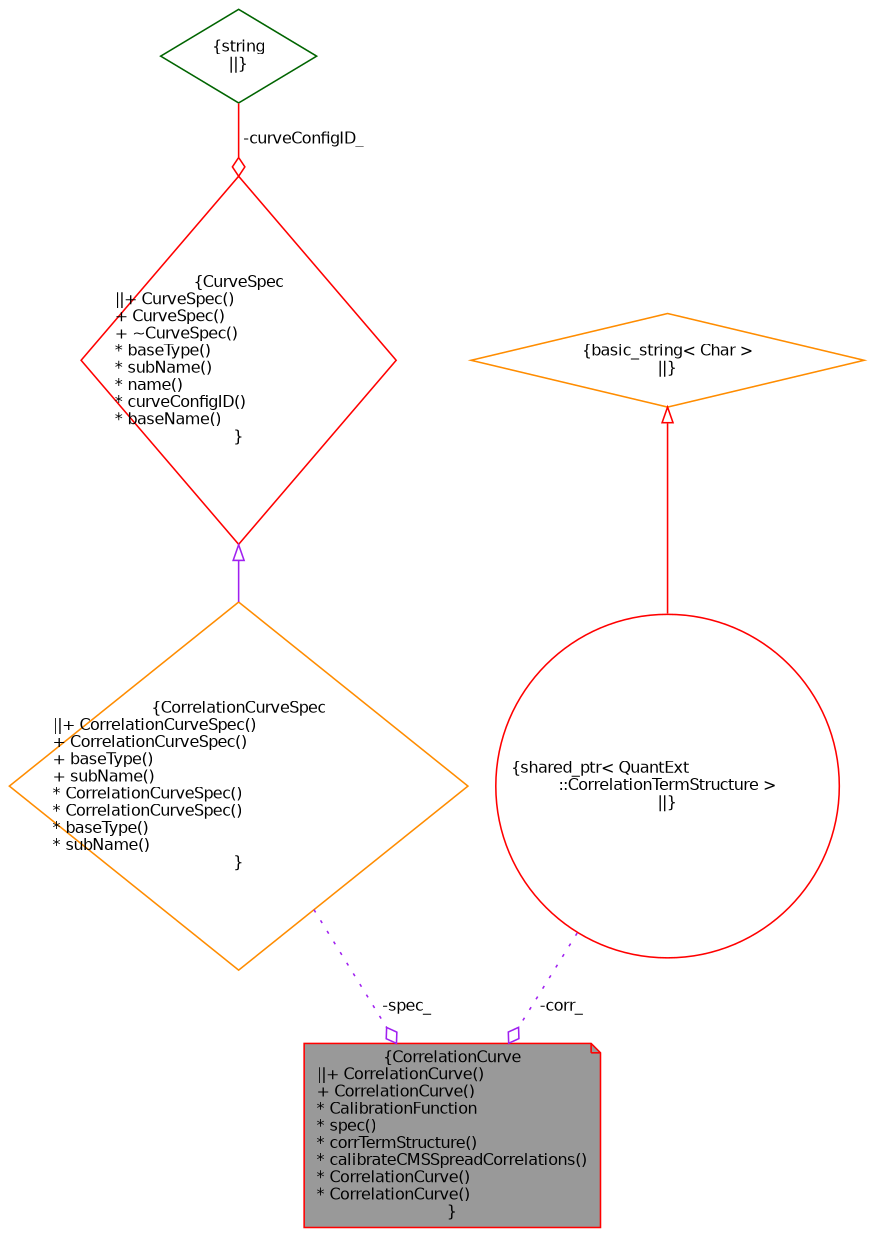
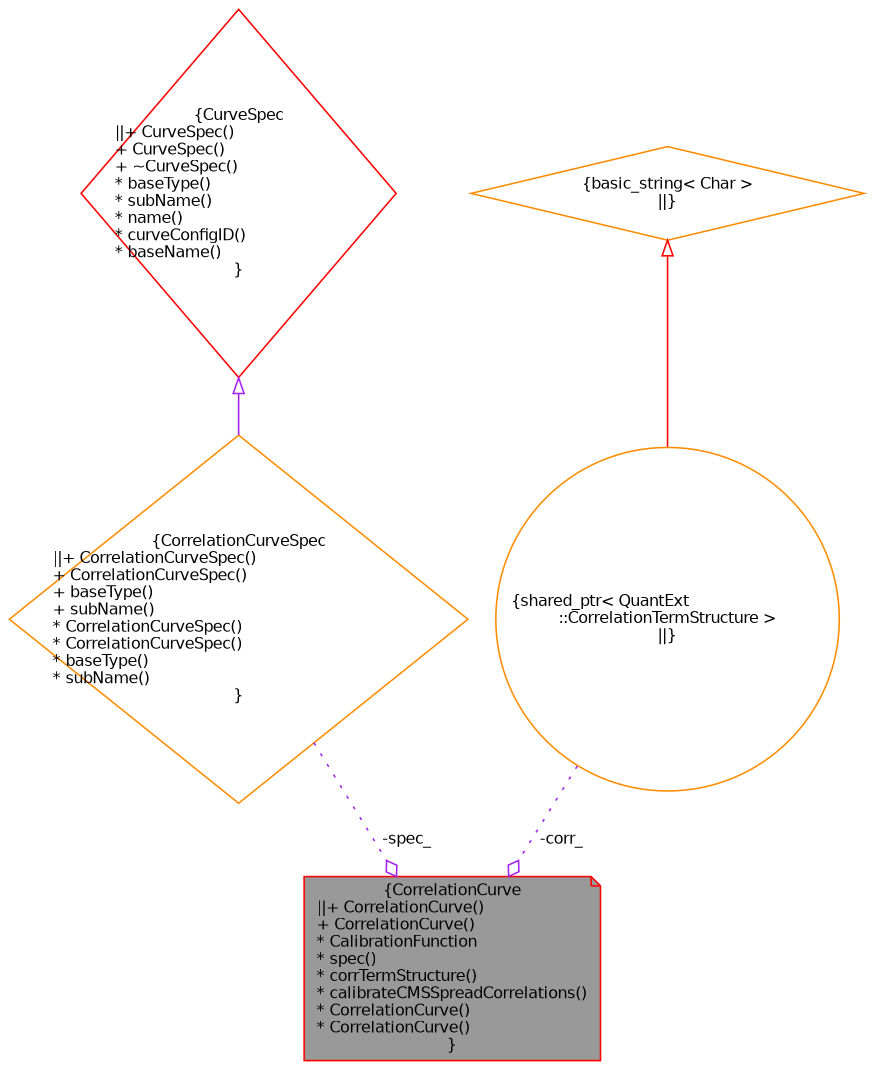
node "{string ||}": removed
node "{shared_ptr< QuantExt ::CorrelationTermStructure > ||}": color red -> darkorange
